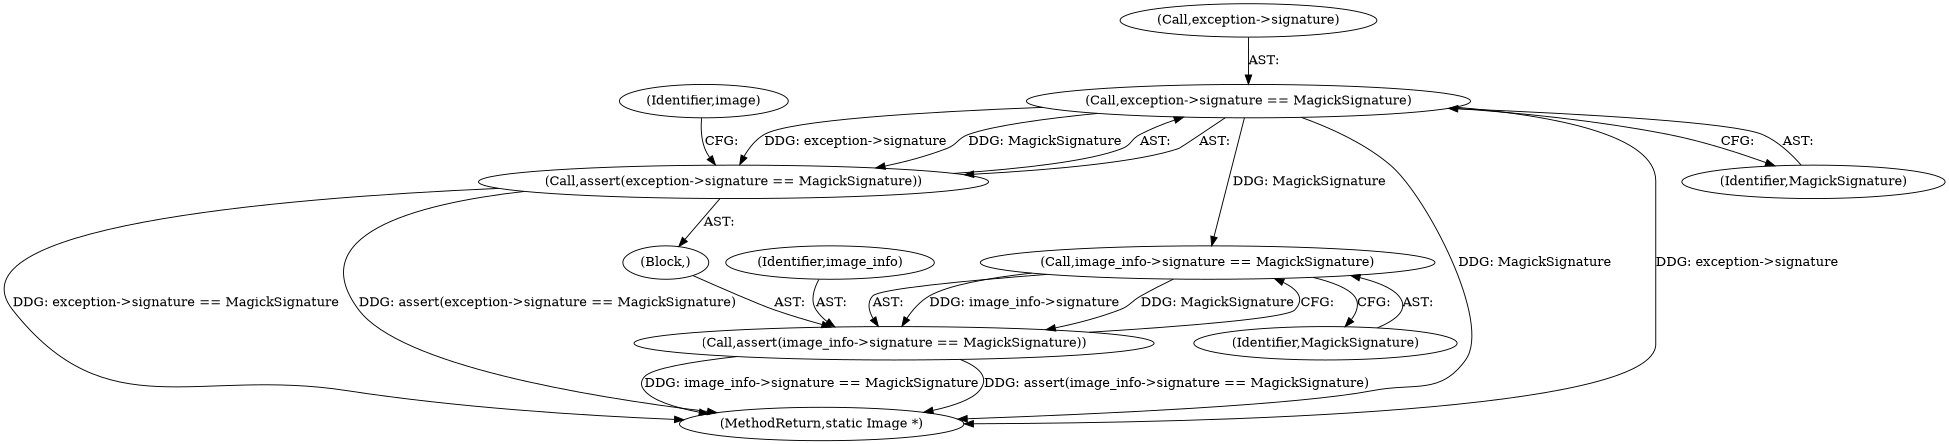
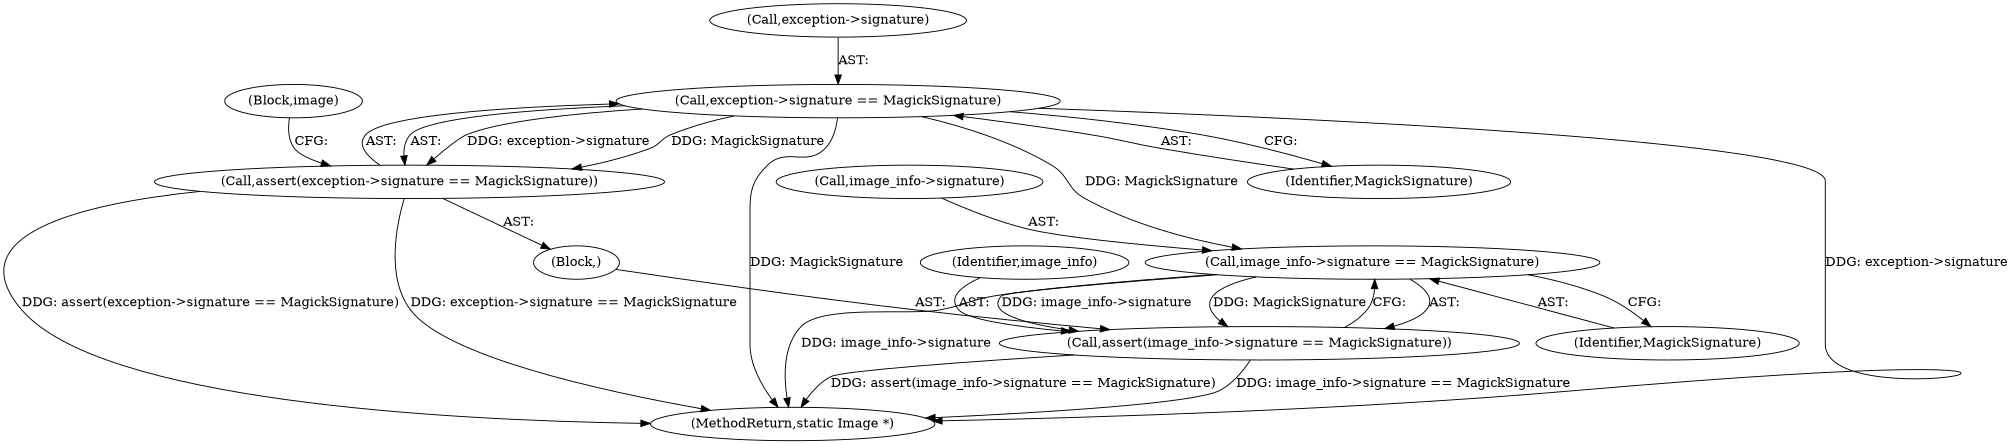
node "(Identifier,image)": label "(Identifier,image)" -> "(Block,image)"
node "(Call,image_info->signature)": added
edge "(Call,image_info->signature == MagickSignature)" -> "(MethodReturn,static Image *)": added, label "DDG: image_info->signature"
